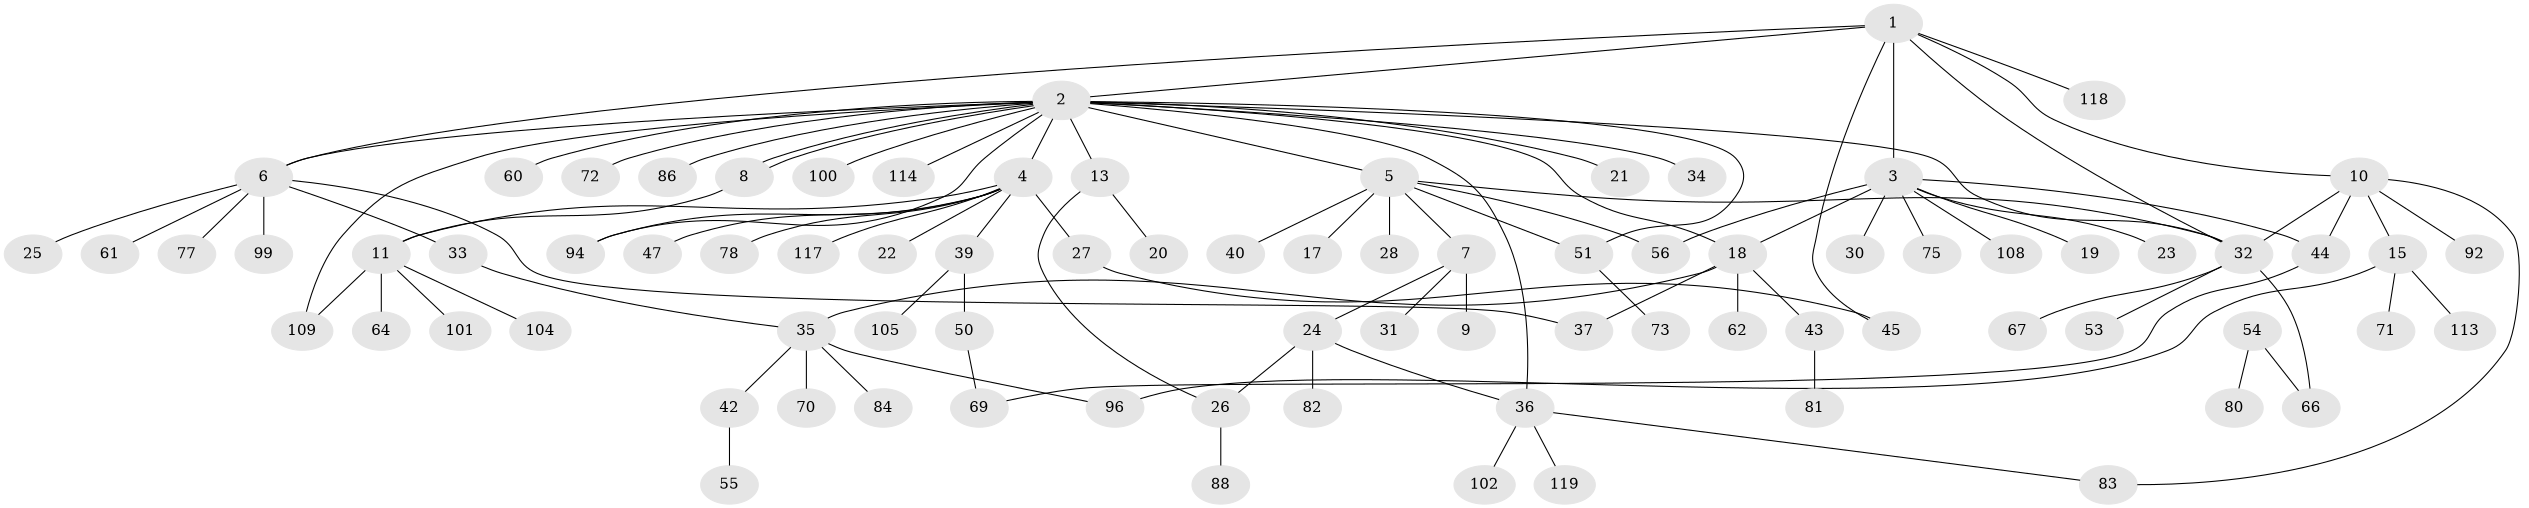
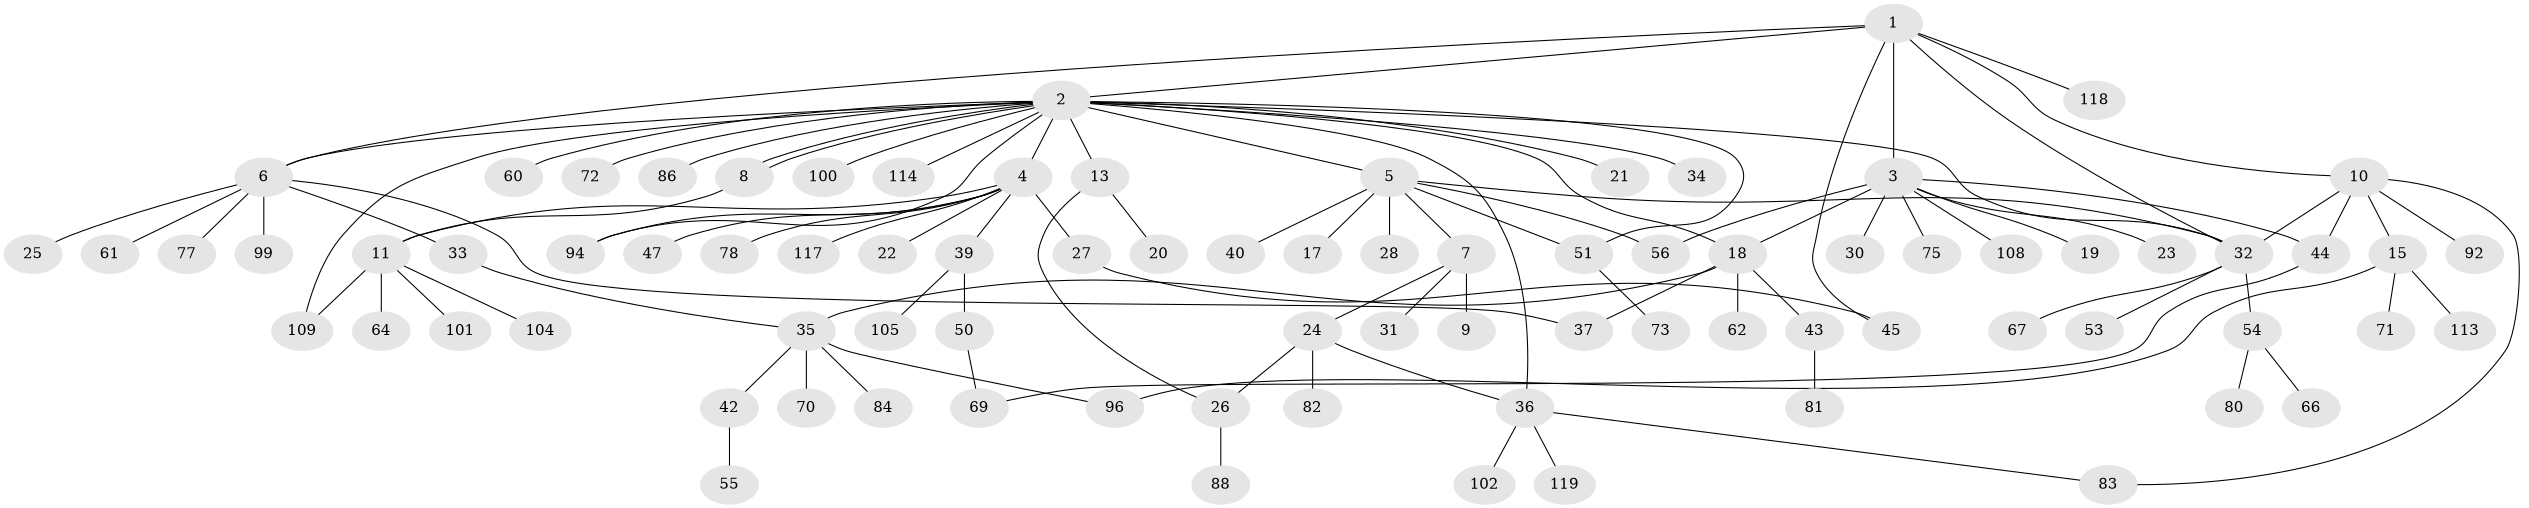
edge "32" -- "66": now "32" -- "54"
